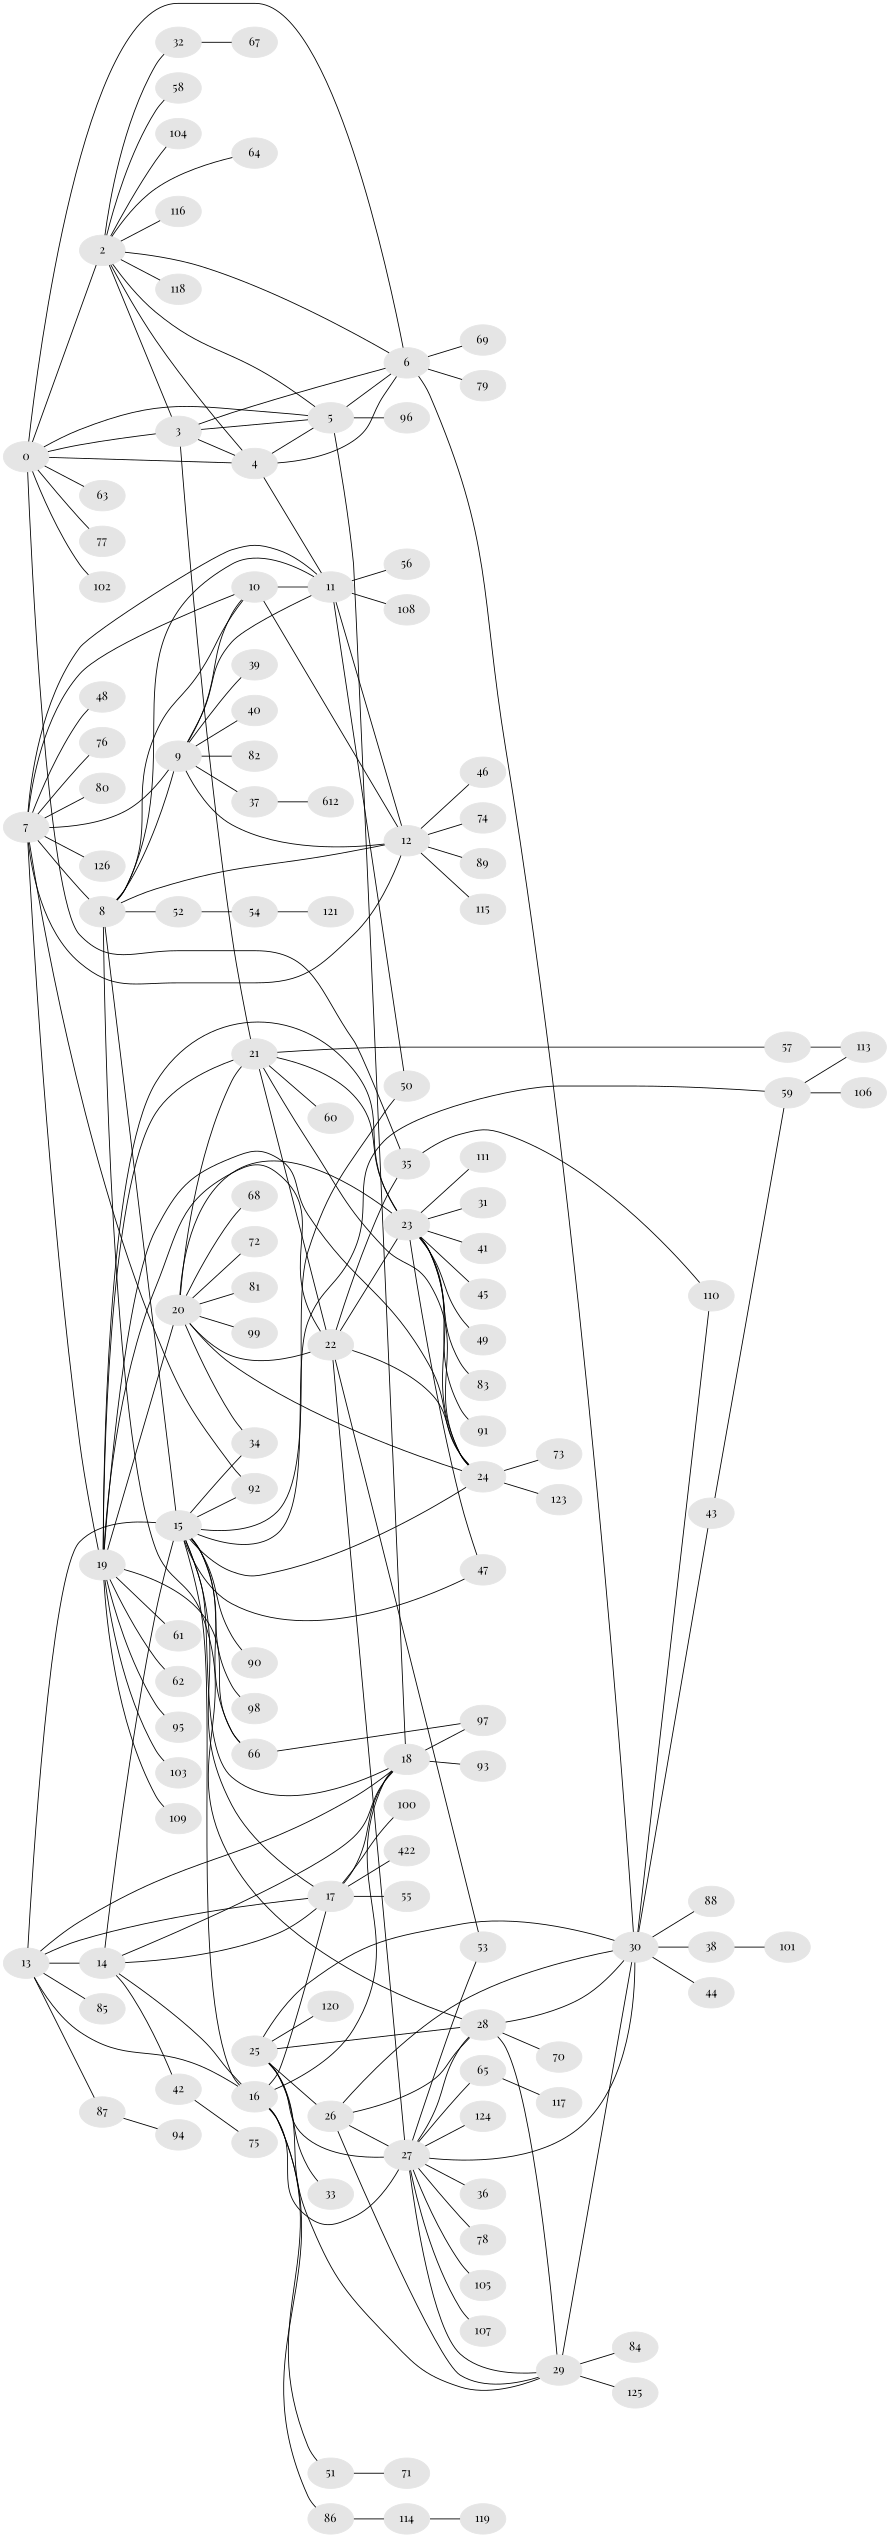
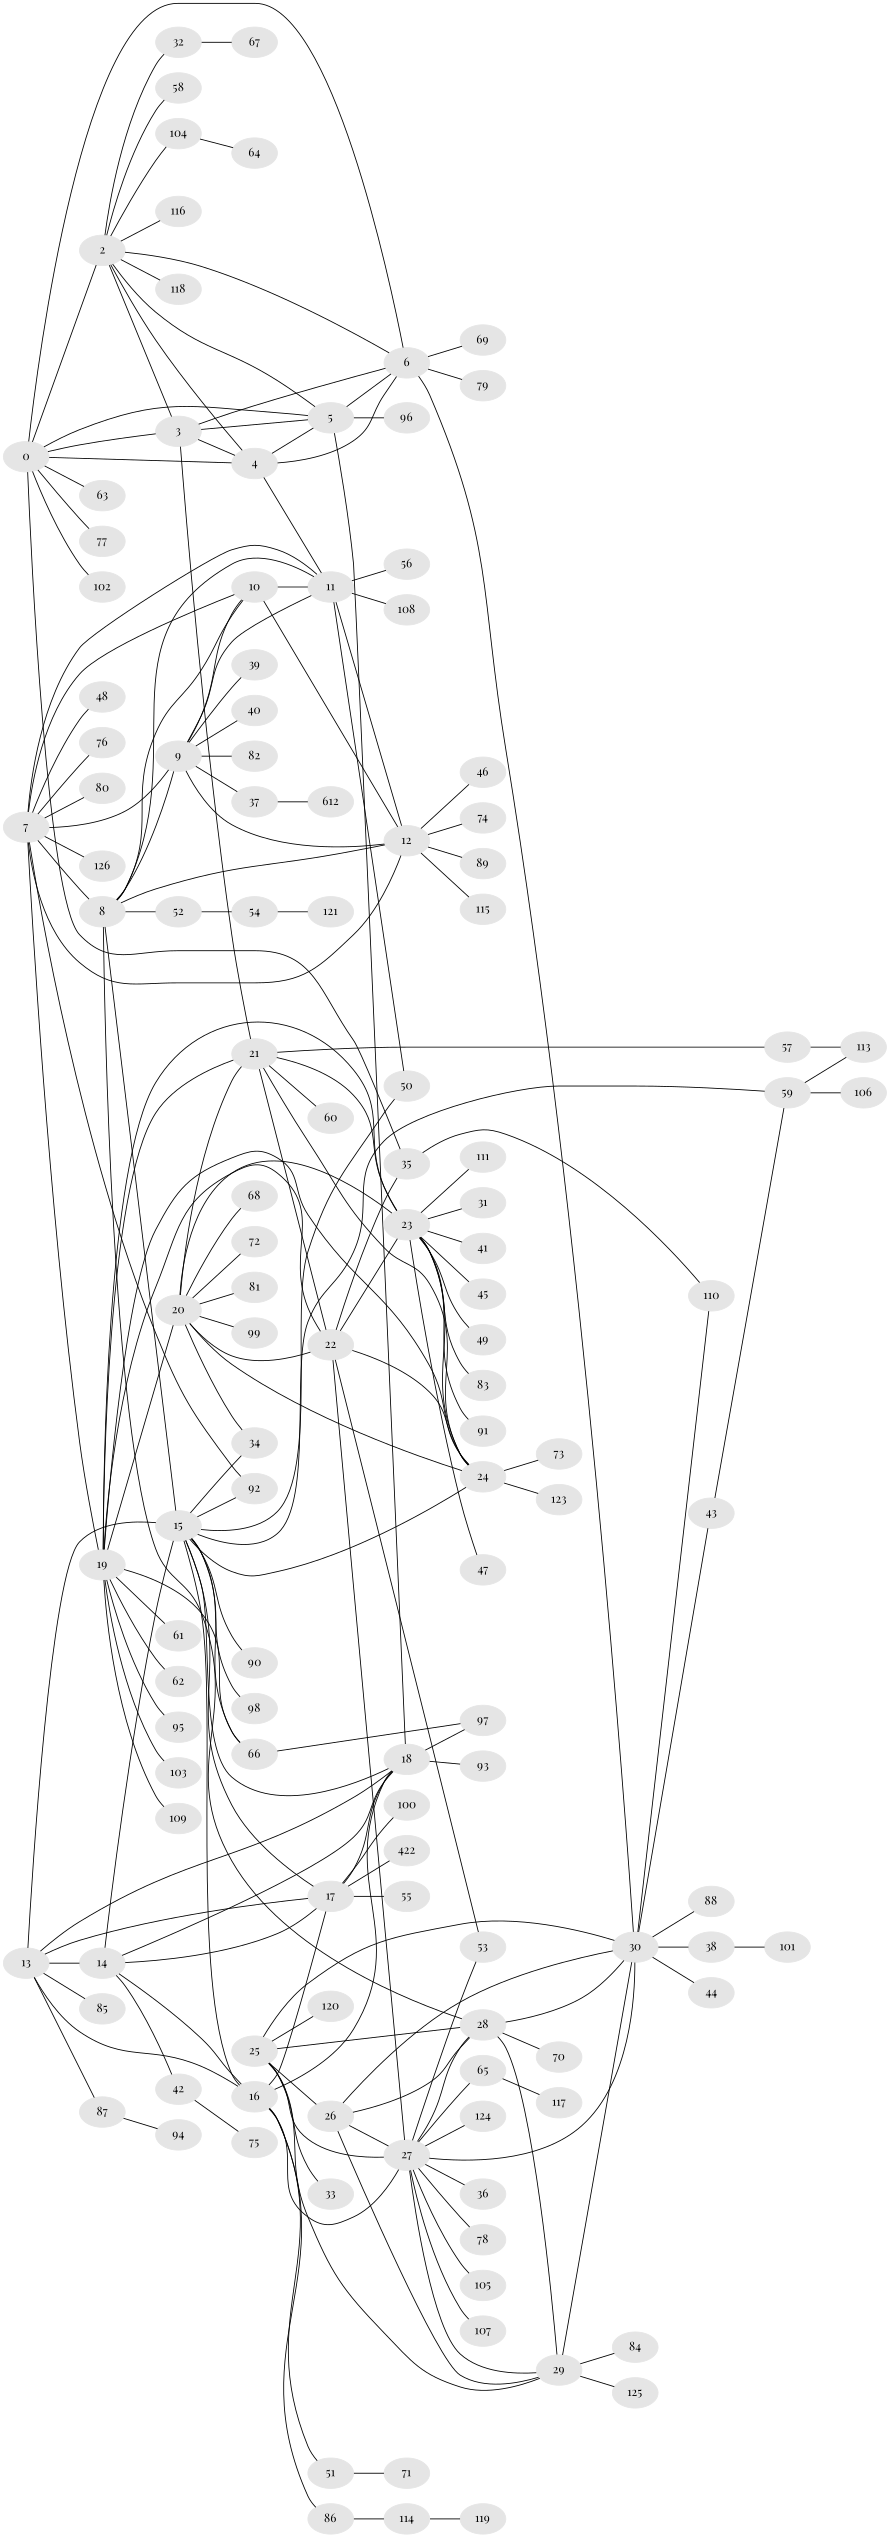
edge "64" -- "2": now "64" -- "104"
edge "15" -- "47": removed
